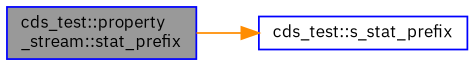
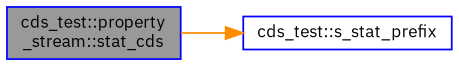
node "cds_test::property _stream::stat_prefix": label "cds_test::property _stream::stat_prefix" -> "cds_test::property _stream::stat_cds"
